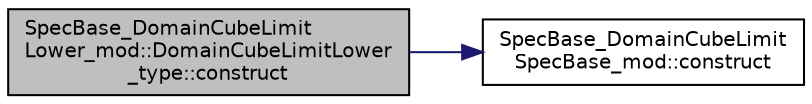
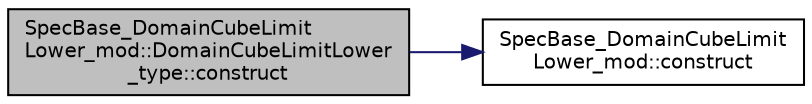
node "SpecBase_DomainCubeLimit SpecBase_mod::construct": label "SpecBase_DomainCubeLimit SpecBase_mod::construct" -> "SpecBase_DomainCubeLimit Lower_mod::construct"
